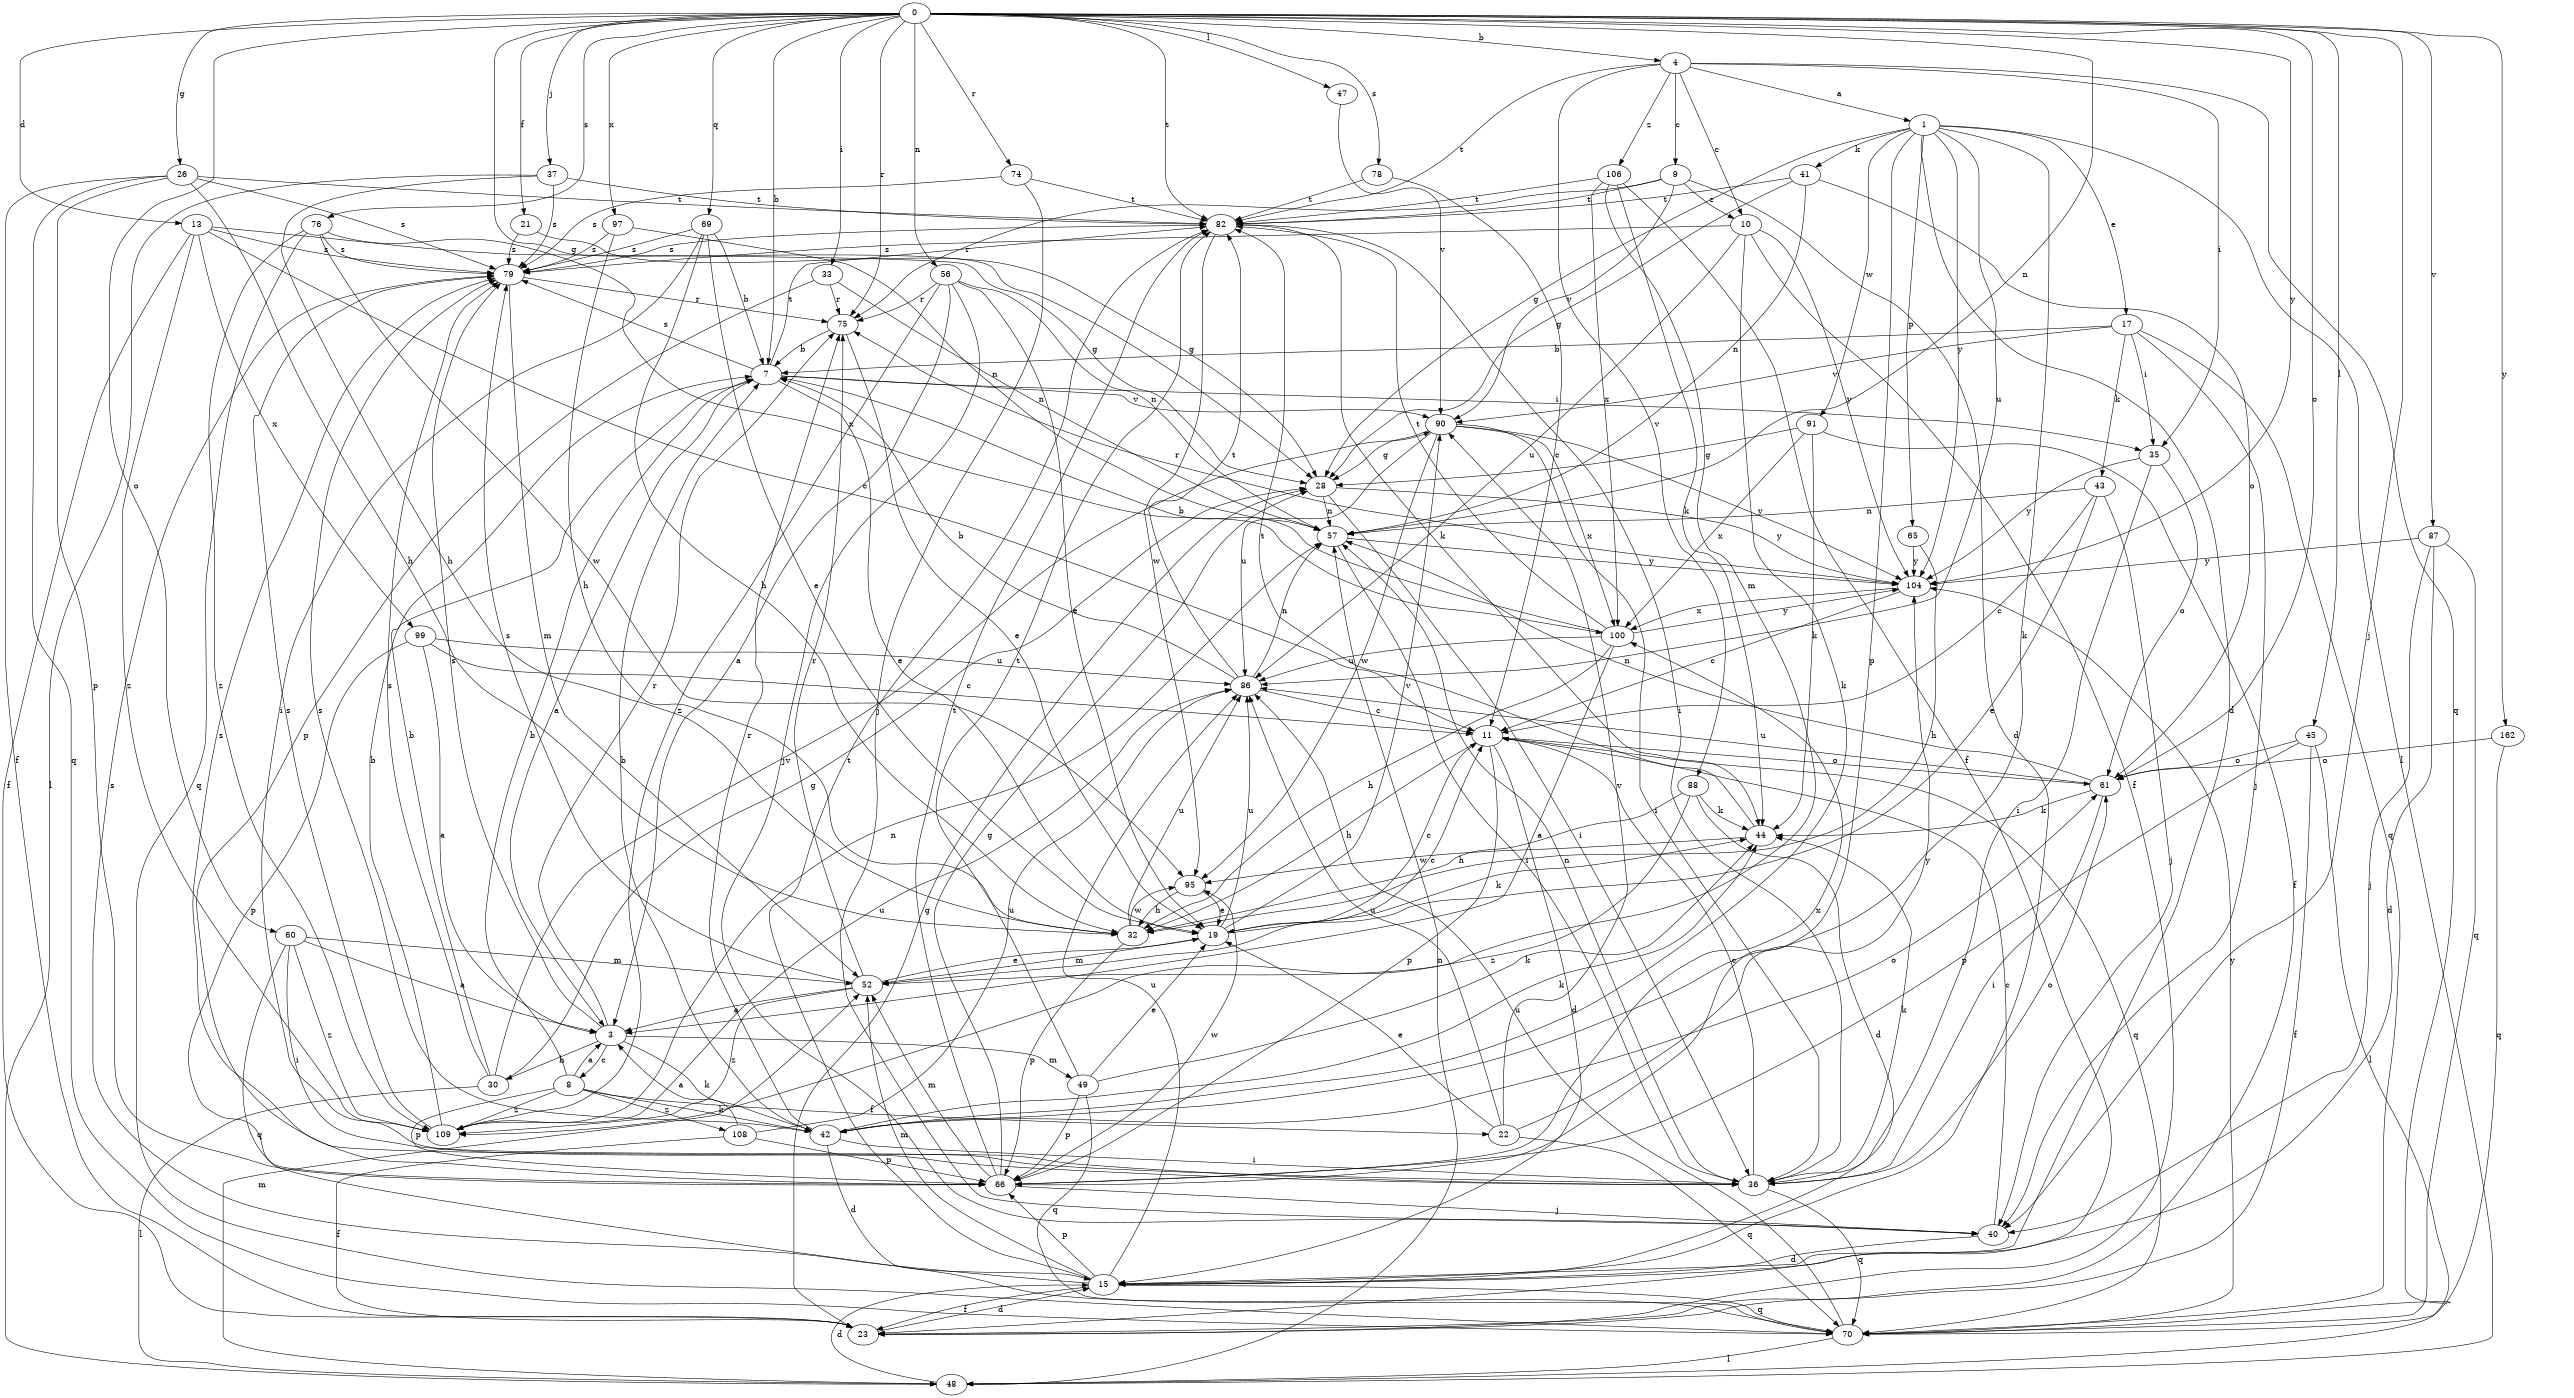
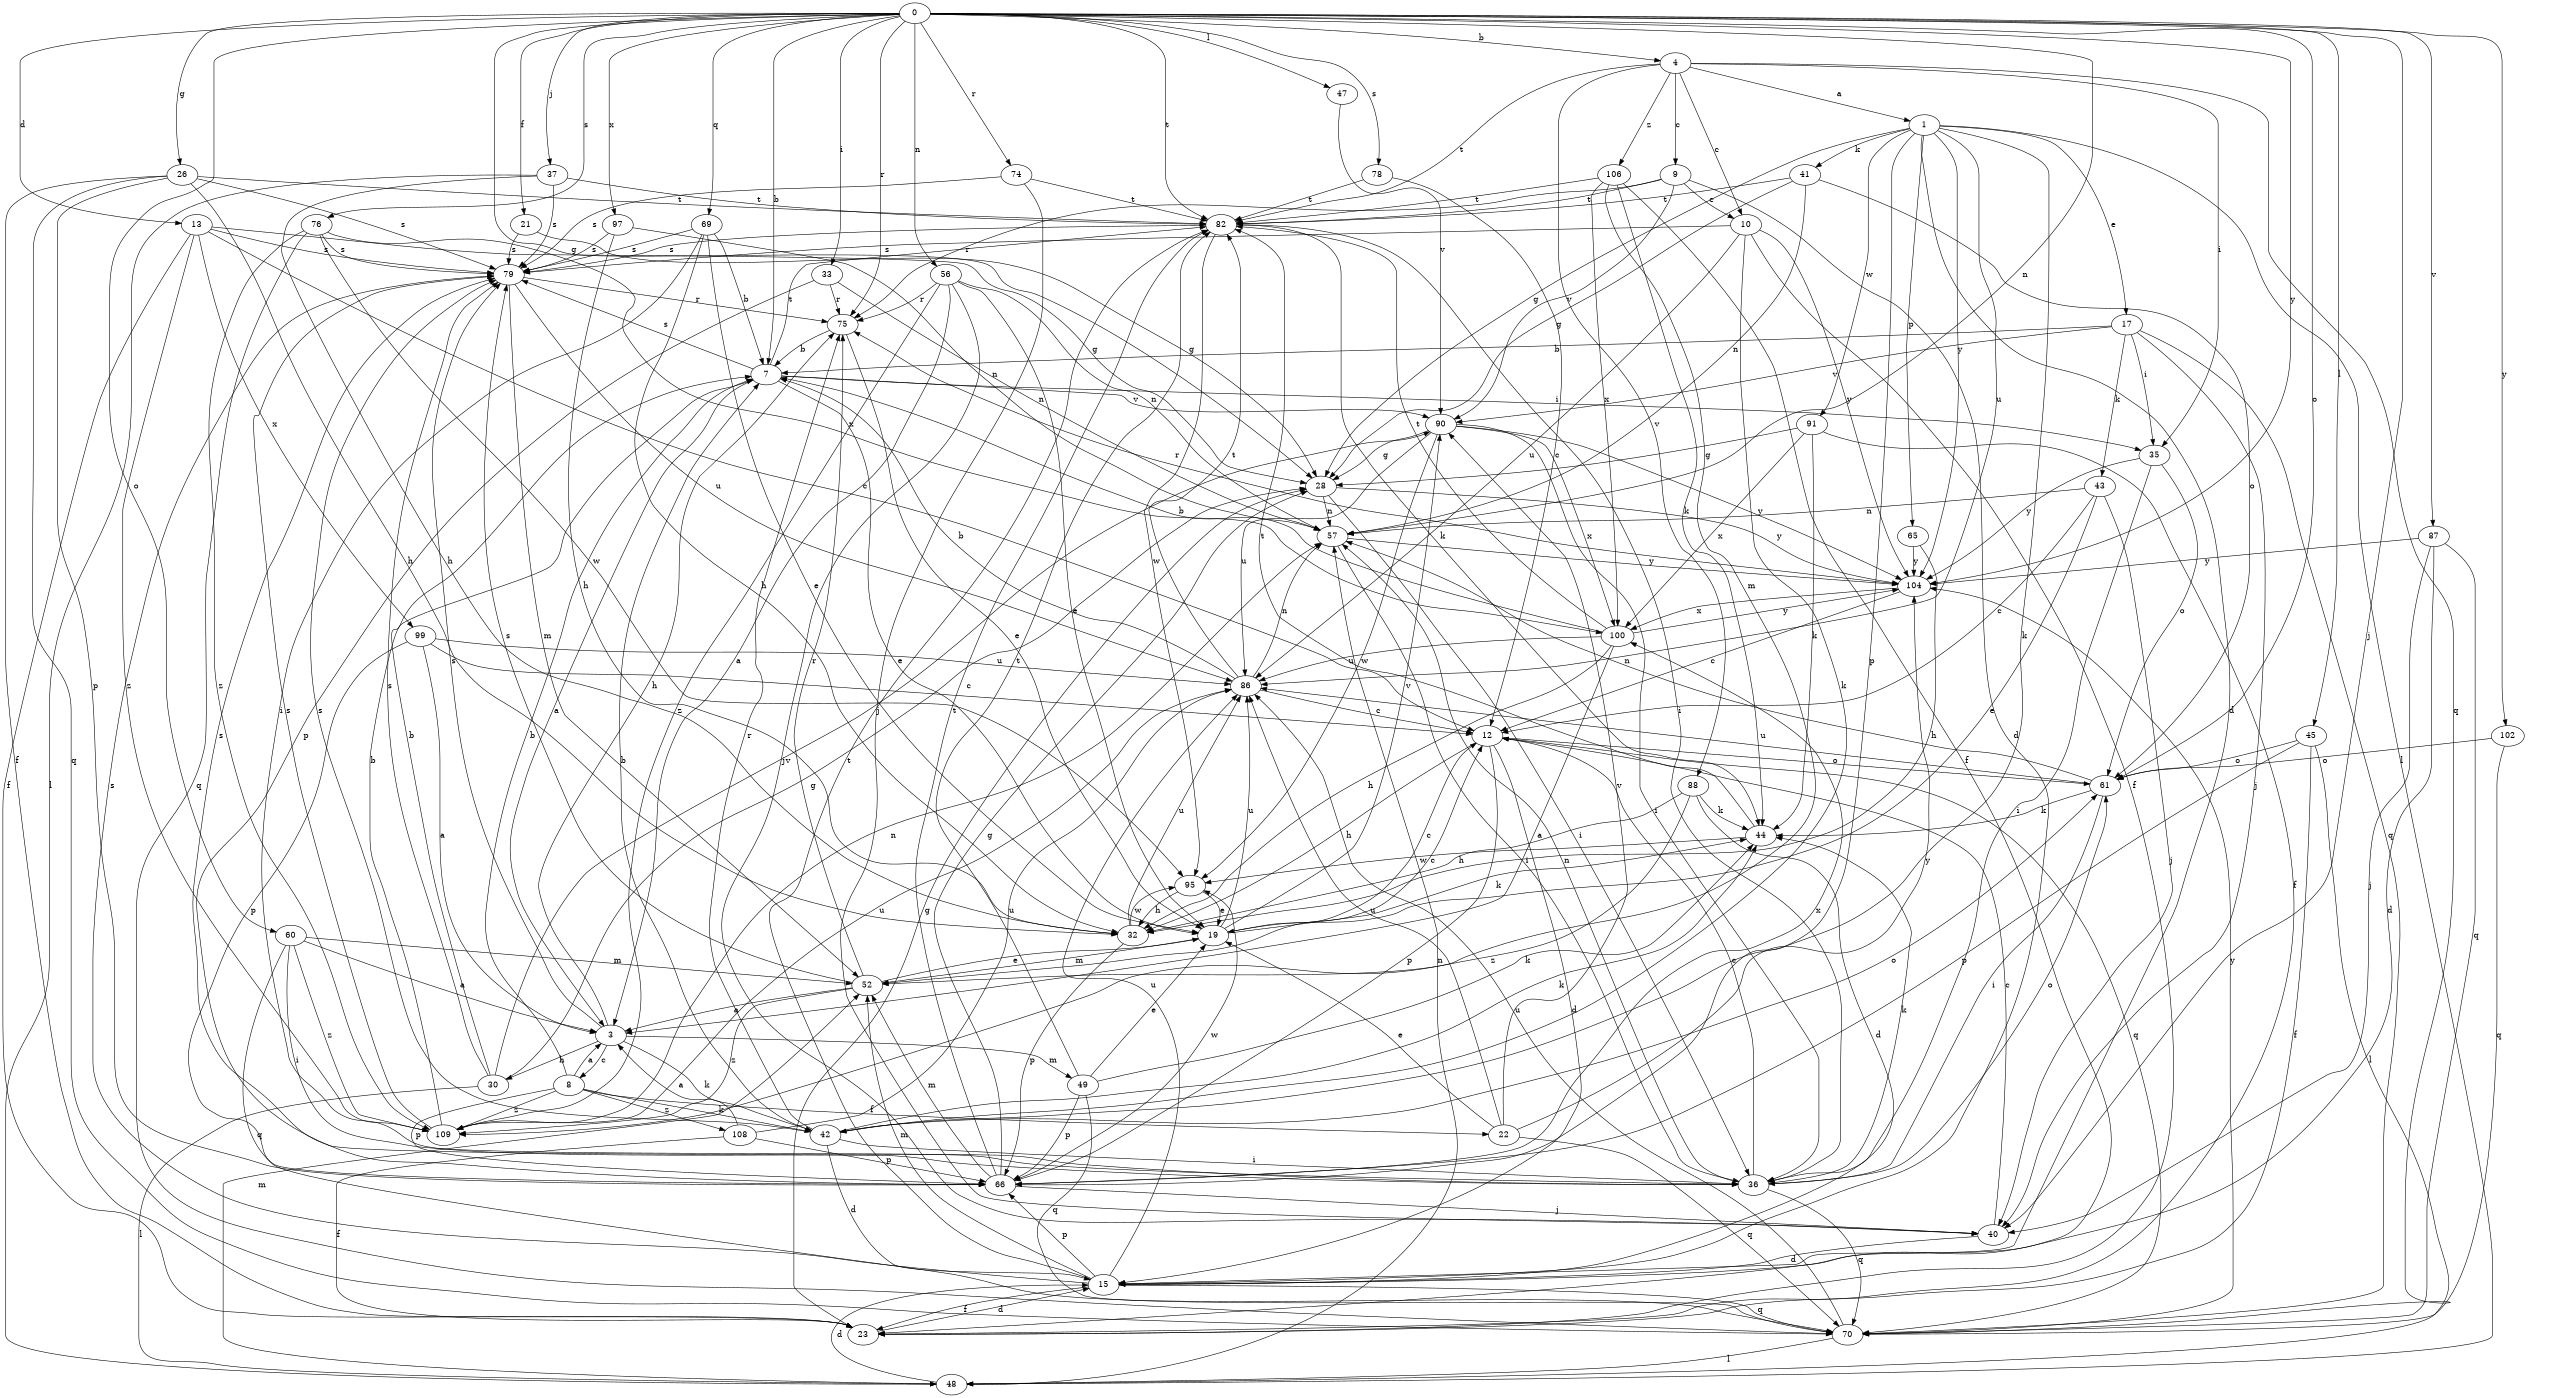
edge "79" -> "86": added, label "u"
edge "3" -> "75": label "r" -> "h"
node "11": label "11" -> "12"
node "162": label "162" -> "102"
